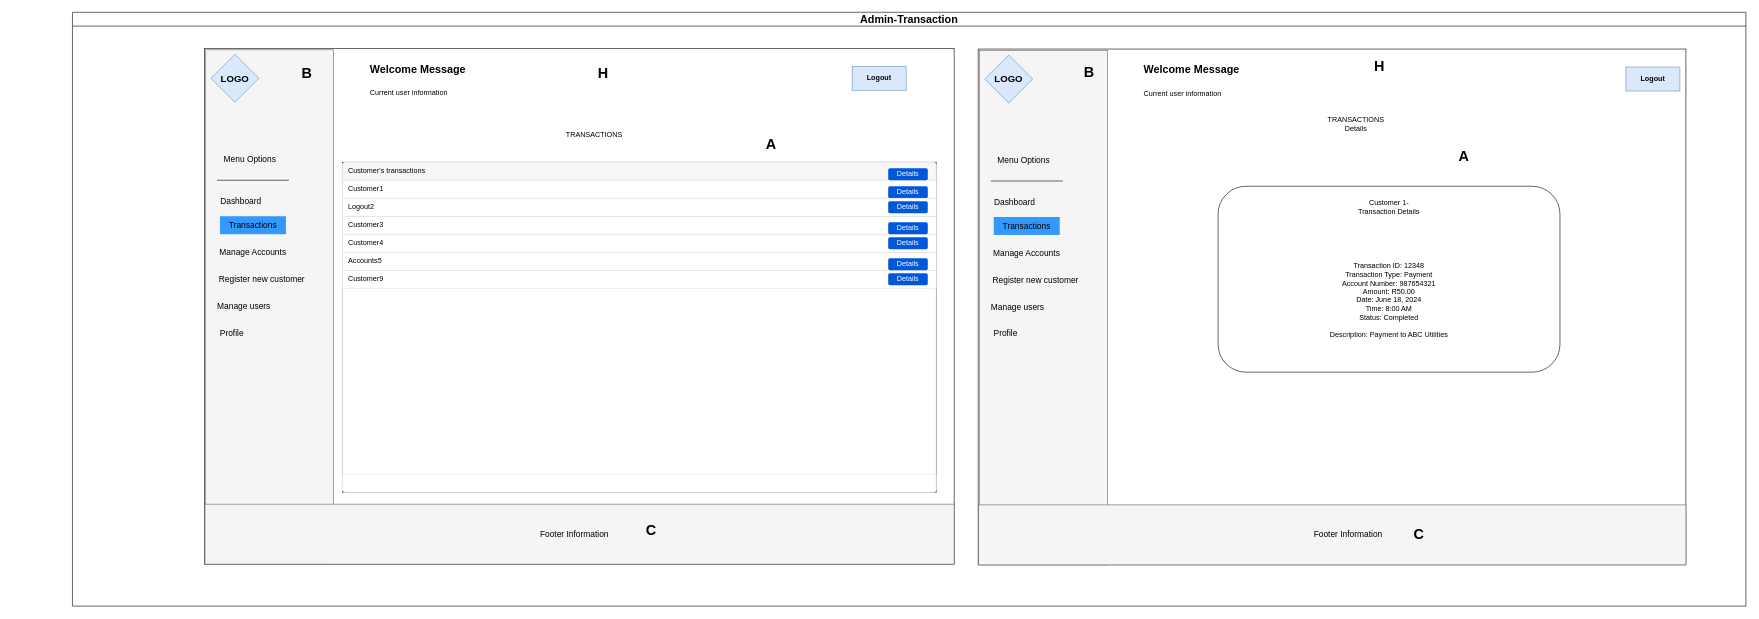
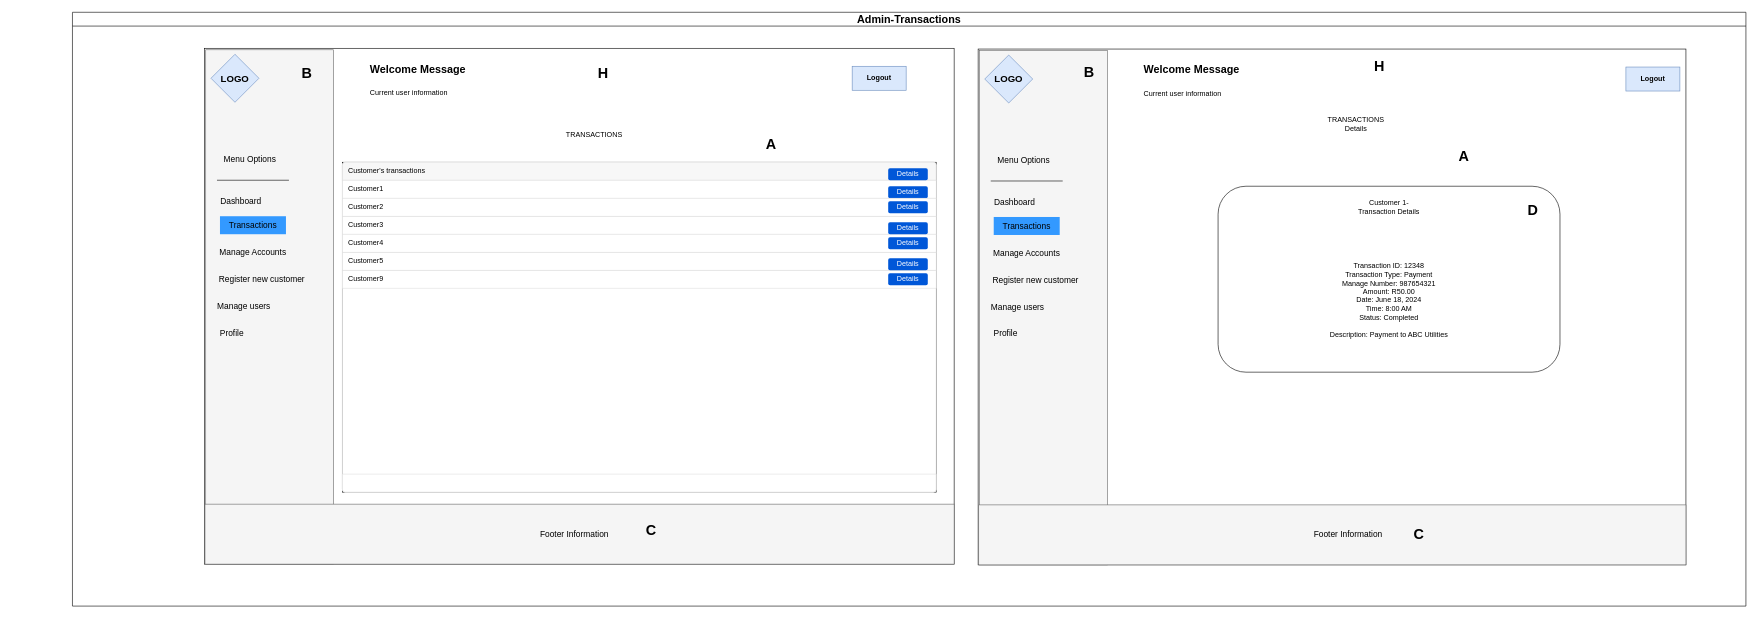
node "Admin-Transaction": label "Admin-Transaction" -> "Admin-Transactions"
node "Logout2": label "Logout2" -> "Customer2"
node "D": added
node "Accounts5": label "Accounts5" -> "Customer5"
node "Transaction ID: 12348 Transaction Type: Payment Account Number: 987654321 Amount: R50.00 Date: June 18, 2024 Time: 8:00 AM Status: Completed Description: Payment to ABC Utilities": label "Transaction ID: 12348 Transaction Type: Payment Account Number: 987654321 Amount: R50.00 Date: June 18, 2024 Time: 8:00 AM Status: Completed Description: Payment to ABC Utilities" -> "Transaction ID: 12348 Transaction Type: Payment Manage Number: 987654321 Amount: R50.00 Date: June 18, 2024 Time: 8:00 AM Status: Completed Description: Payment to ABC Utilities"
